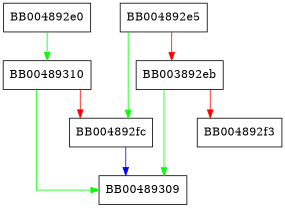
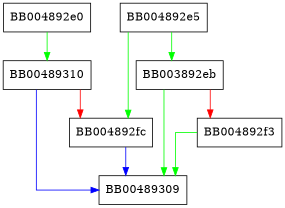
edge "BB004892e5" -> "BB003892eb": color red -> green
edge "BB004892f3" -> "BB00489309": added
edge "BB00489310" -> "BB00489309": color green -> blue
